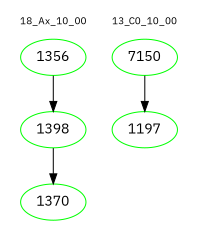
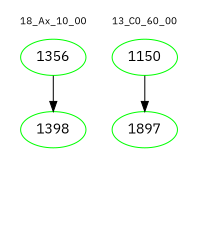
cluster "13_C0_10_00": label "13_C0_10_00" -> "13_C0_60_00"
node "7150": label "7150" -> "1150"
node "1197": label "1197" -> "1897"
node "1370": removed
